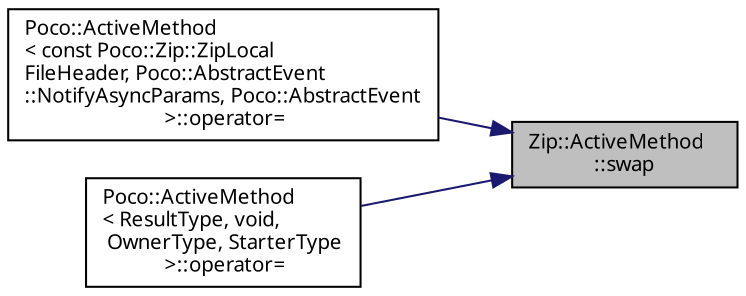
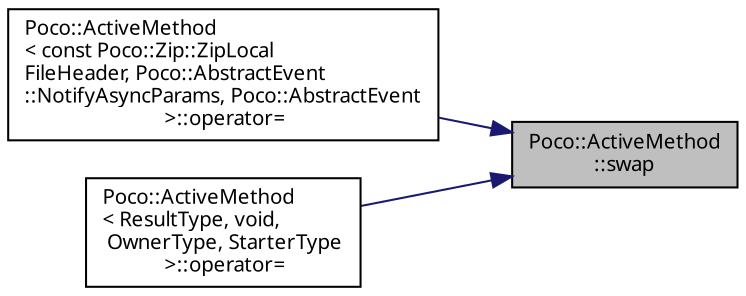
node "Zip::ActiveMethod ::swap": label "Zip::ActiveMethod ::swap" -> "Poco::ActiveMethod ::swap"
